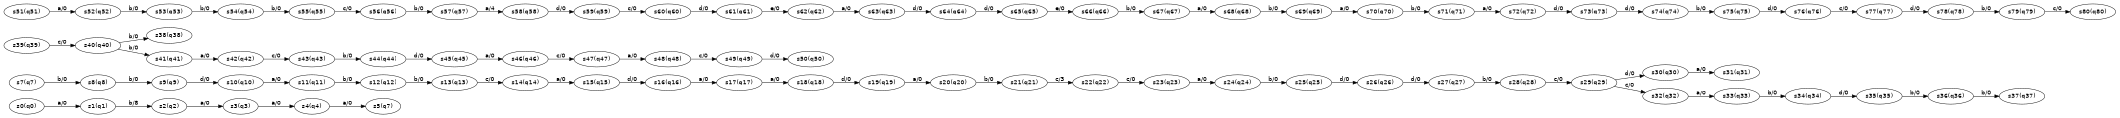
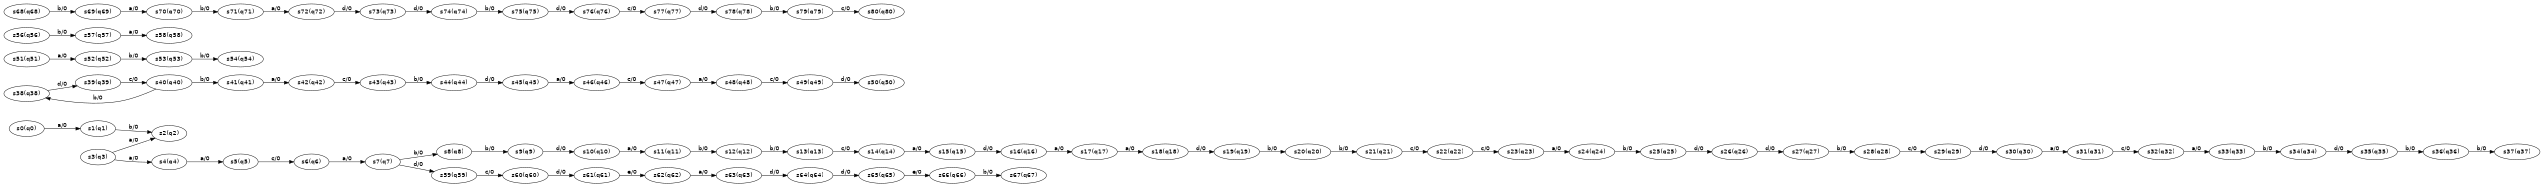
edge "s57(q57)" -> "s58(q58)": label "a/4" -> "a/0"
node "s55(q55)": removed
edge "s58(q58)" -> "s59(q59)": now "s7(q7)" -> "s59(q59)"
edge "s67(q67)" -> "s68(q68)": removed, label "a/0"
edge "s19(q19)" -> "s20(q20)": label "a/0" -> "b/0"
edge "s21(q21)" -> "s22(q22)": label "c/3" -> "c/0"
edge "s38(q38)" -> "s39(q39)": added, label "d/0"
edge "s29(q29)" -> "s32(q32)": now "s31(q31)" -> "s32(q32)"
edge "s1(q1)" -> "s2(q2)": label "b/8" -> "b/0"
edge "s2(q2)" -> "s3(q3)": reversed
node "s5(q7)": label "s5(q7)" -> "s5(q5)"
node "s6(q6)": added
